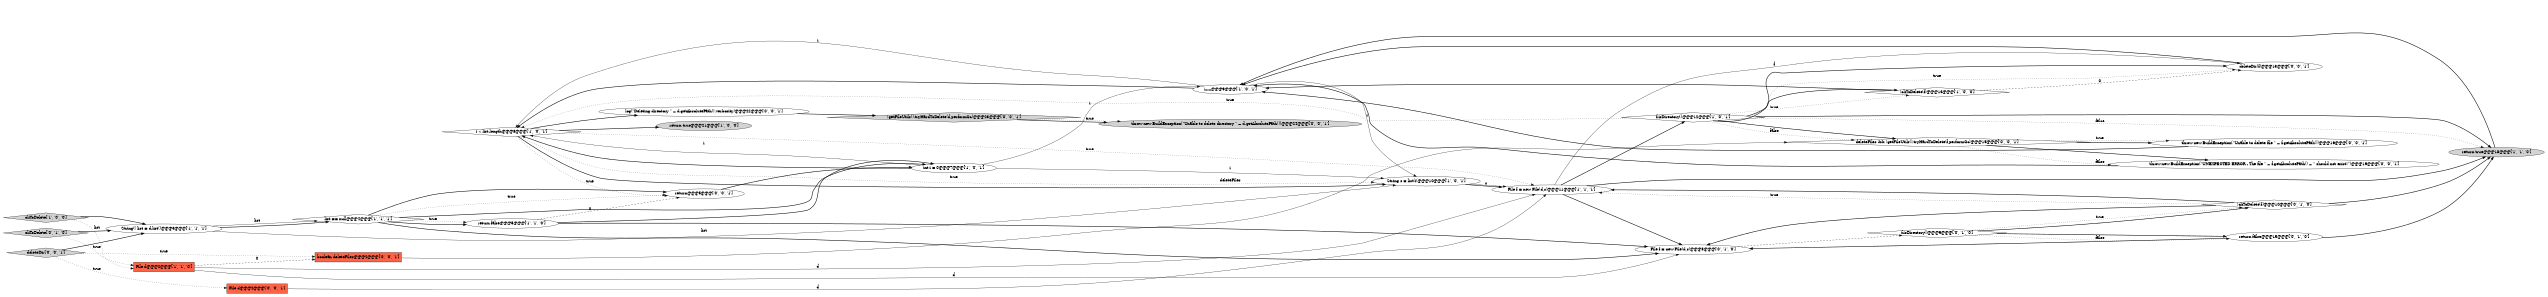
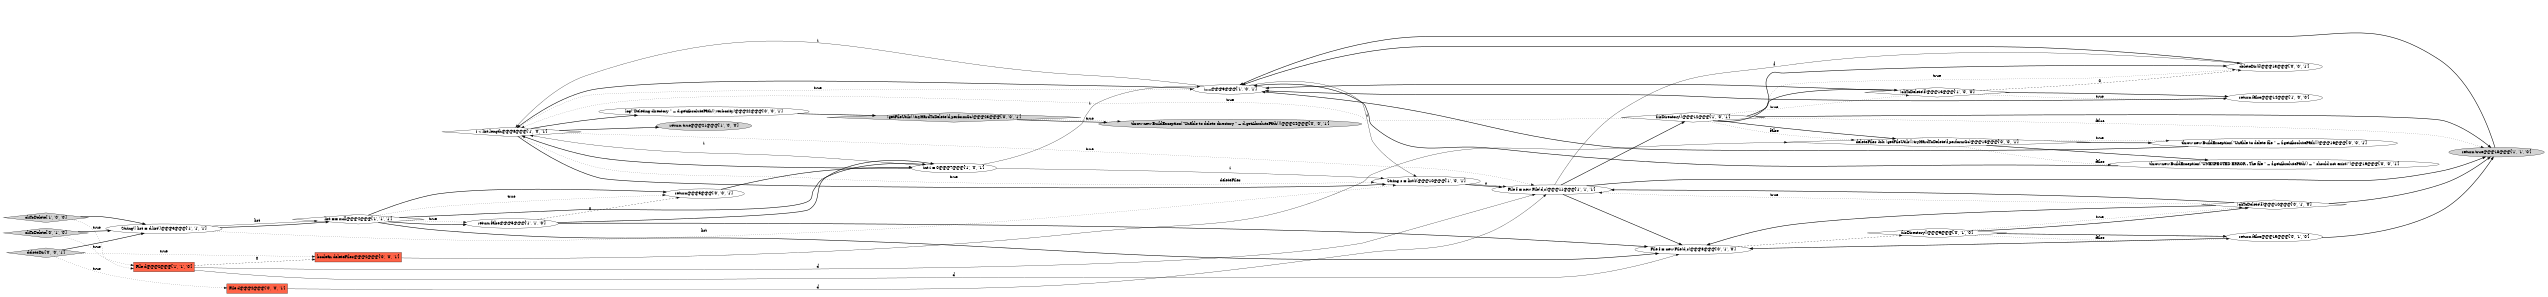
node "return false@@@14@@@['1', '0', '0']": added
edge "i < list.length@@@8@@@['1', '0', '1']" -> "return@@@5@@@['0', '0', '1']": now "i < list.length@@@8@@@['1', '0', '1']" -> "i++@@@9@@@['1', '0', '1']"
edge "okToDelete['1', '0', '0']" -> "File d@@@2@@@['1', '1', '0']": label "list" -> "true"
edge "String(( list = d.list()@@@3@@@['1', '1', '1']" -> "String s = list(i(@@@10@@@['1', '0', '1']": style solid -> dotted
